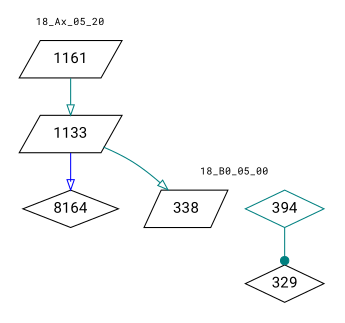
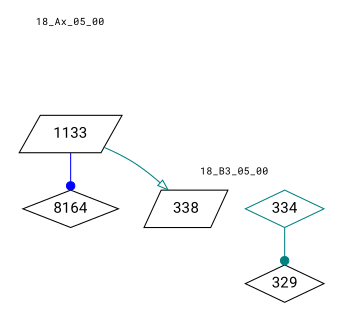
cluster "18_Ax_05_20": label "18_Ax_05_20" -> "18_Ax_05_00"
node "1161": removed
edge "1133" -> "8164": arrowhead onormal -> dot
cluster "18_B0_05_00": label "18_B0_05_00" -> "18_B3_05_00"
node "394": label "394" -> "334"
